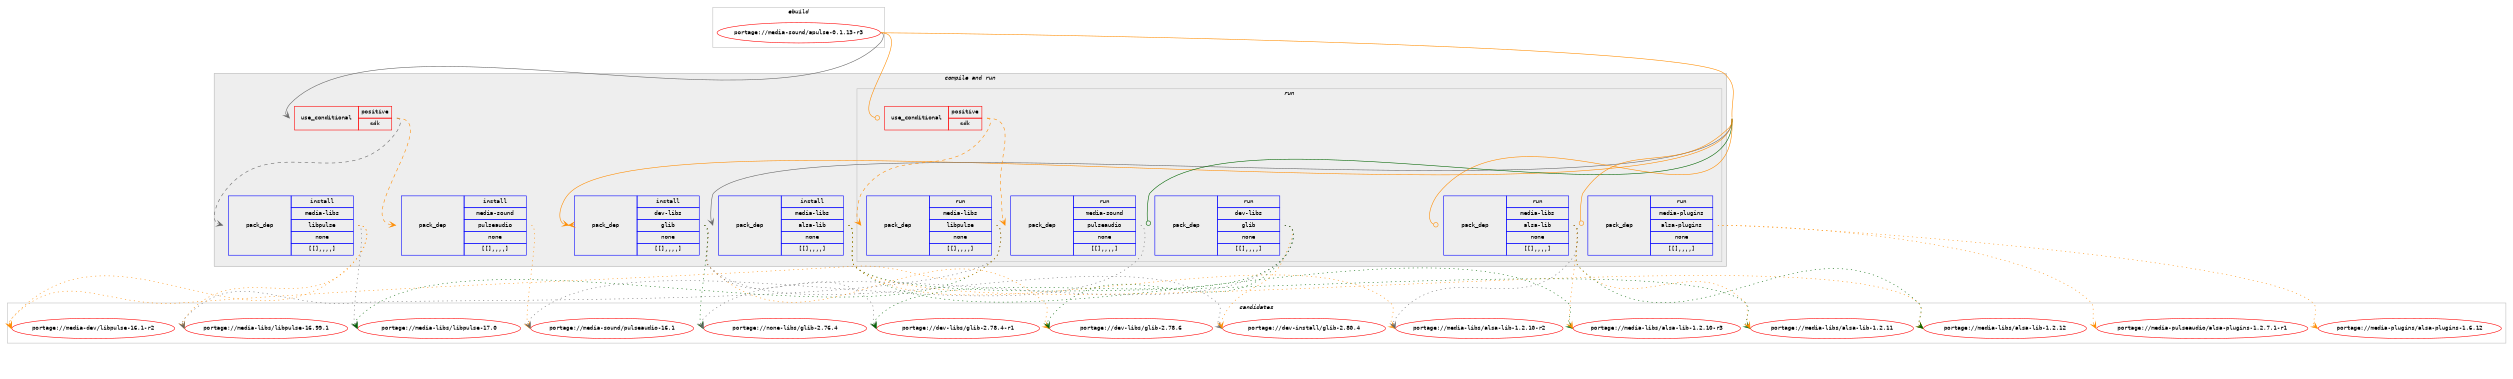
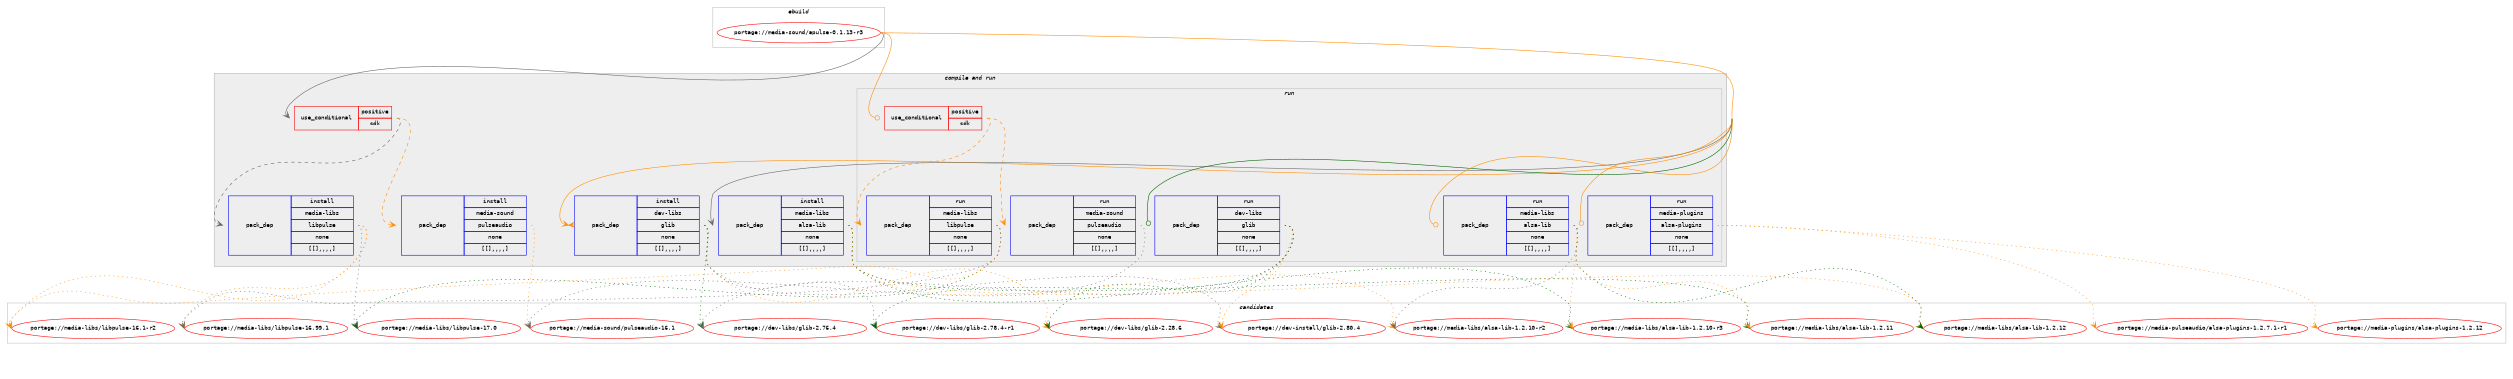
node "portage://media-dev/libpulse-16.1-r2": label "portage://media-dev/libpulse-16.1-r2" -> "portage://media-libs/libpulse-16.1-r2"
node "portage://none-libs/glib-2.76.4": label "portage://none-libs/glib-2.76.4" -> "portage://dev-libs/glib-2.76.4"
node "portage://dev-libs/glib-2.78.6": label "portage://dev-libs/glib-2.78.6" -> "portage://dev-libs/glib-2.28.6"
node "portage://media-plugins/alsa-plugins-1.6.12": label "portage://media-plugins/alsa-plugins-1.6.12" -> "portage://media-plugins/alsa-plugins-1.2.12"
